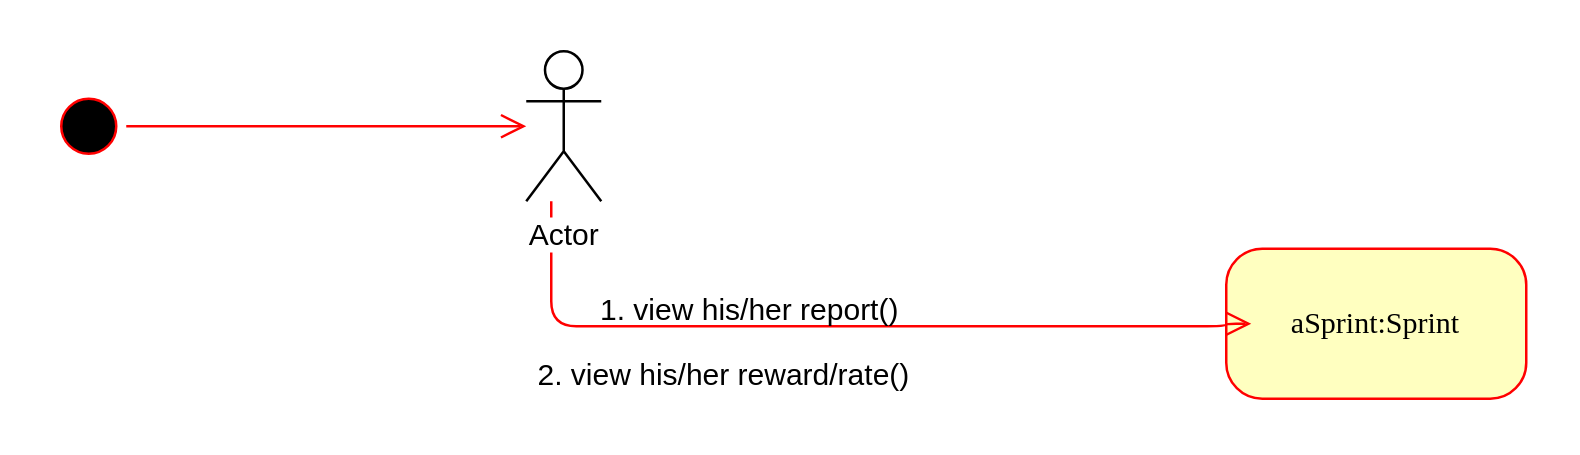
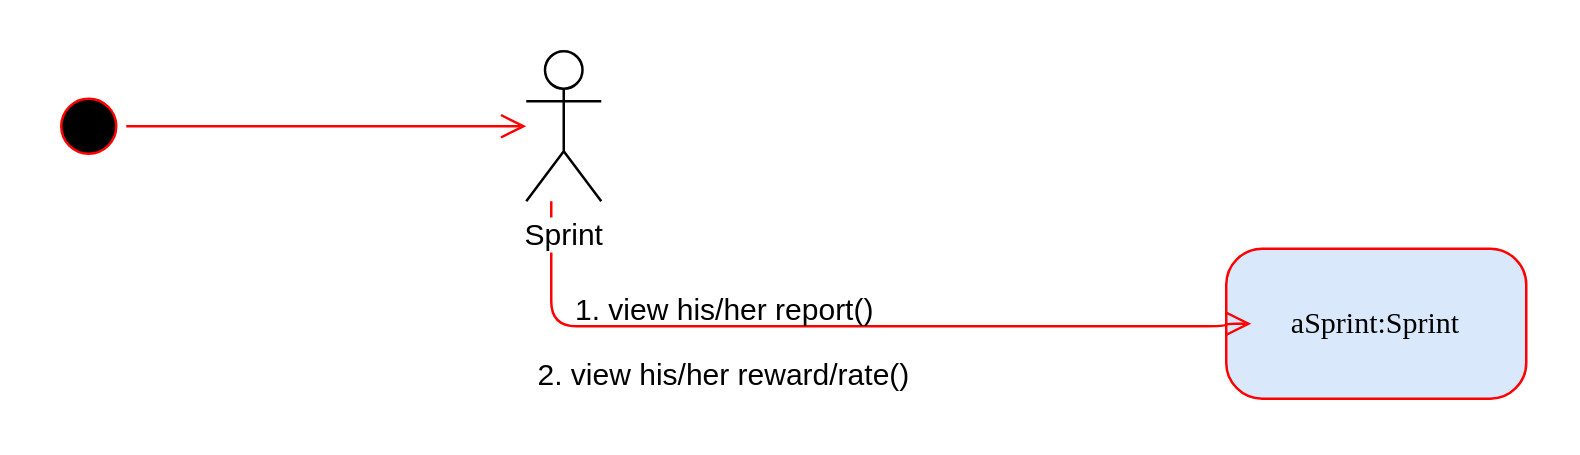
node "Actor": label "Actor" -> "Sprint"
node "1. view his/her report()": moved (784, 311) -> (759, 311)
node "aSprint:Sprint": fillcolor #ffffc0 -> #dae8fc
